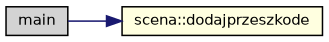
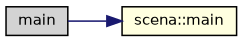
node "scena::dodajprzeszkode": label "scena::dodajprzeszkode" -> "scena::main"
